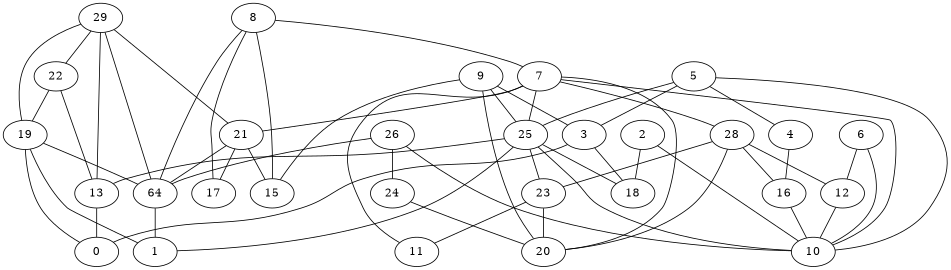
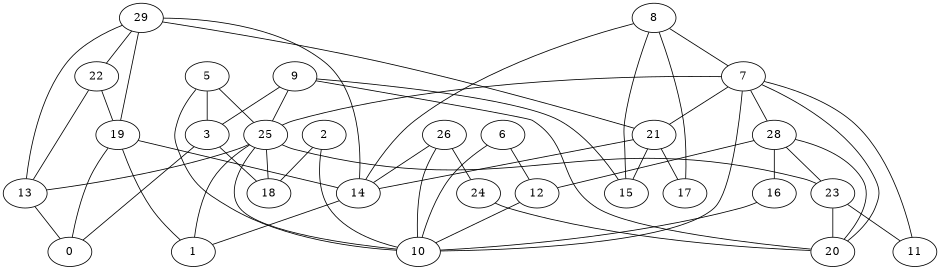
node "4": removed
node "64": label "64" -> "14"
